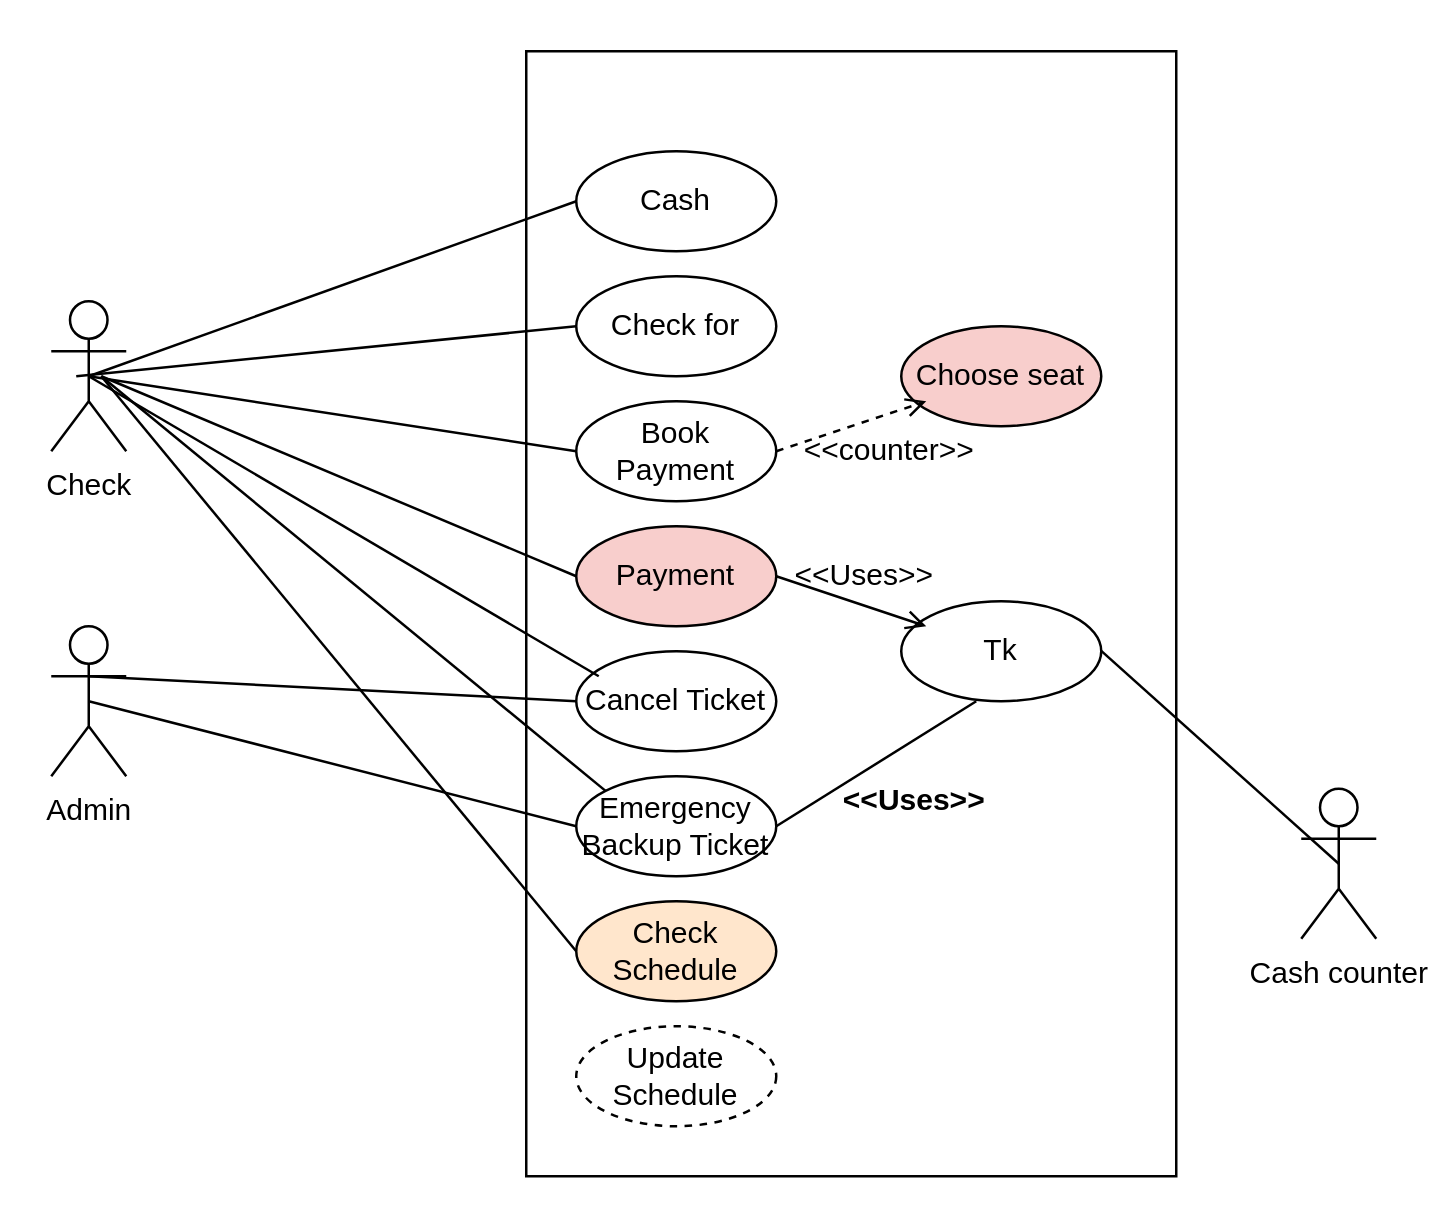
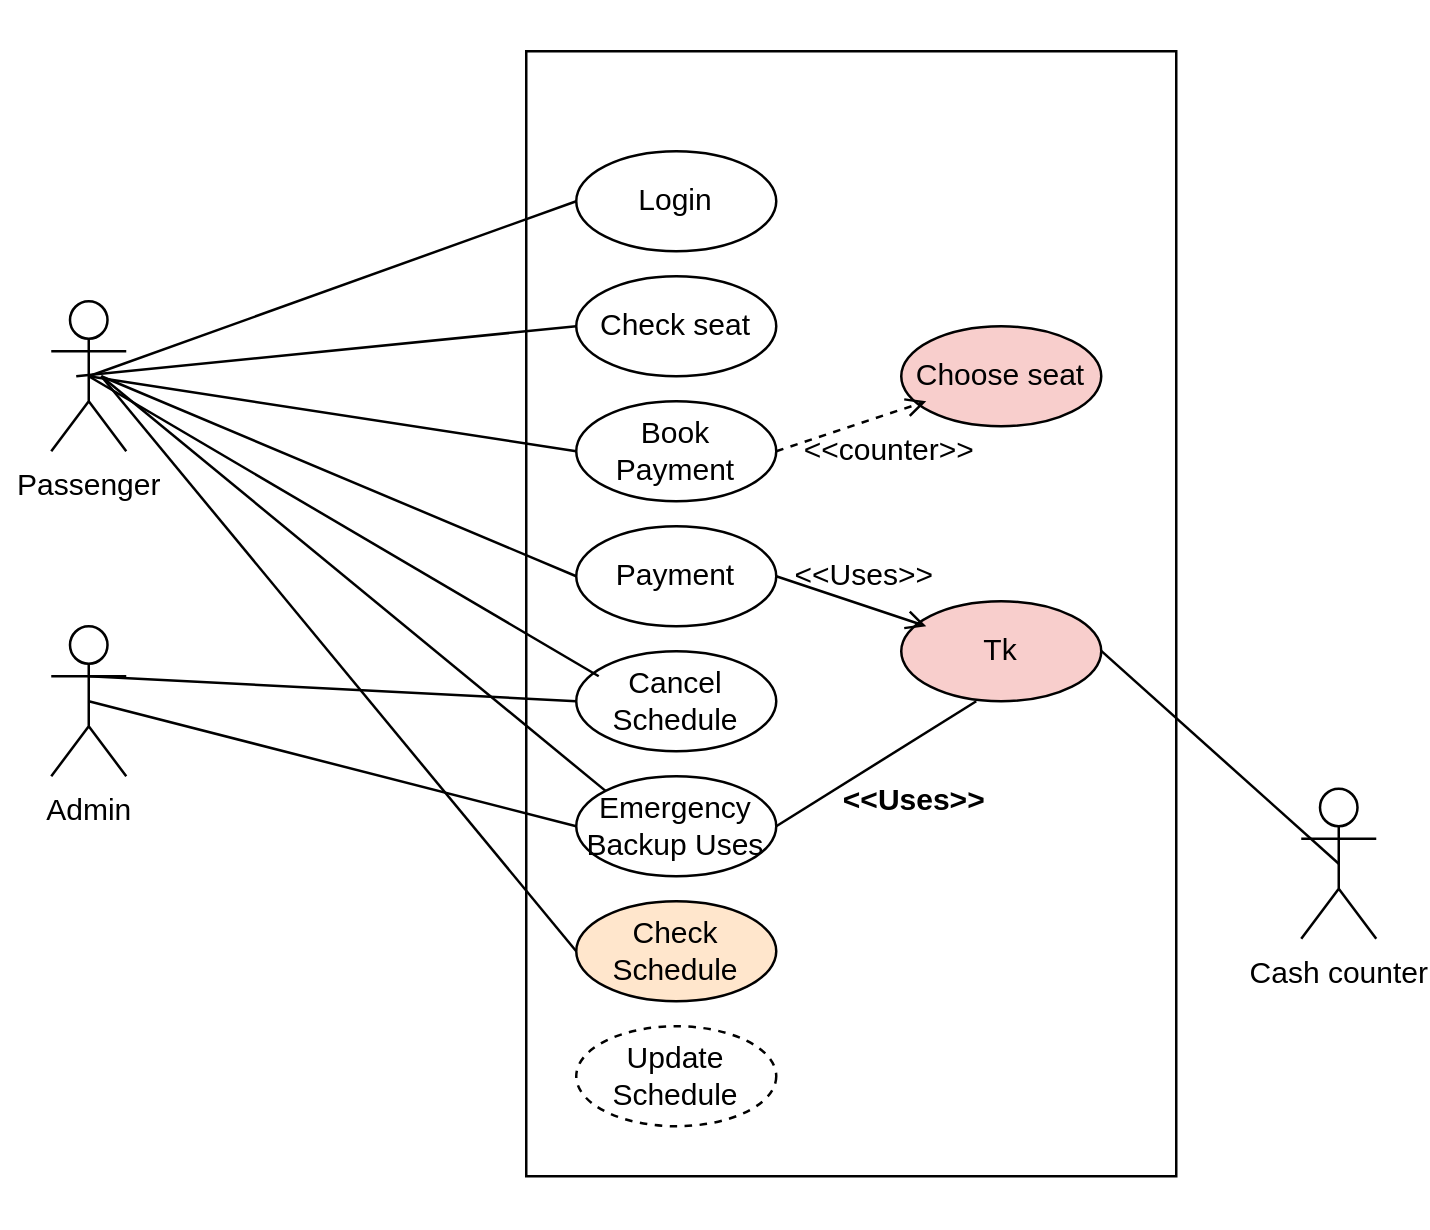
node "Cash": label "Cash" -> "Login"
node "Check for": label "Check for" -> "Check seat"
node "Check": label "Check" -> "Passenger"
node "Payment": fillcolor #f8cecc -> #ffffff
node "Tk": fillcolor #ffffff -> #f8cecc
node "Cancel Ticket": label "Cancel Ticket" -> "Cancel Schedule"
node "Emergency Backup Ticket": label "Emergency Backup Ticket" -> "Emergency Backup Uses"
